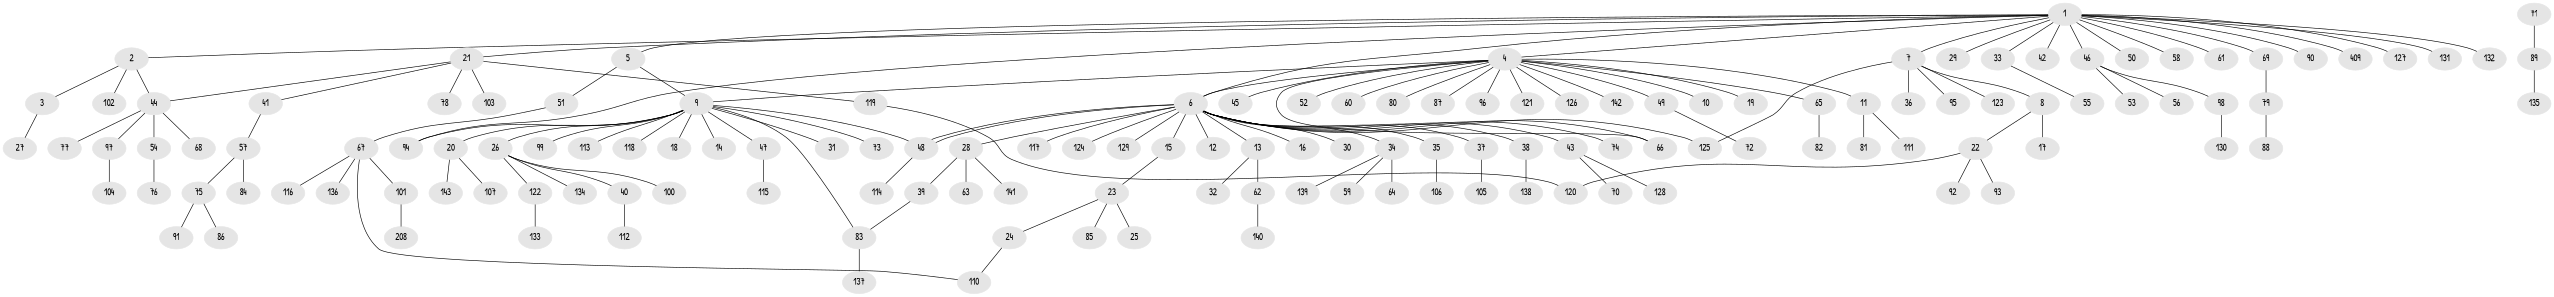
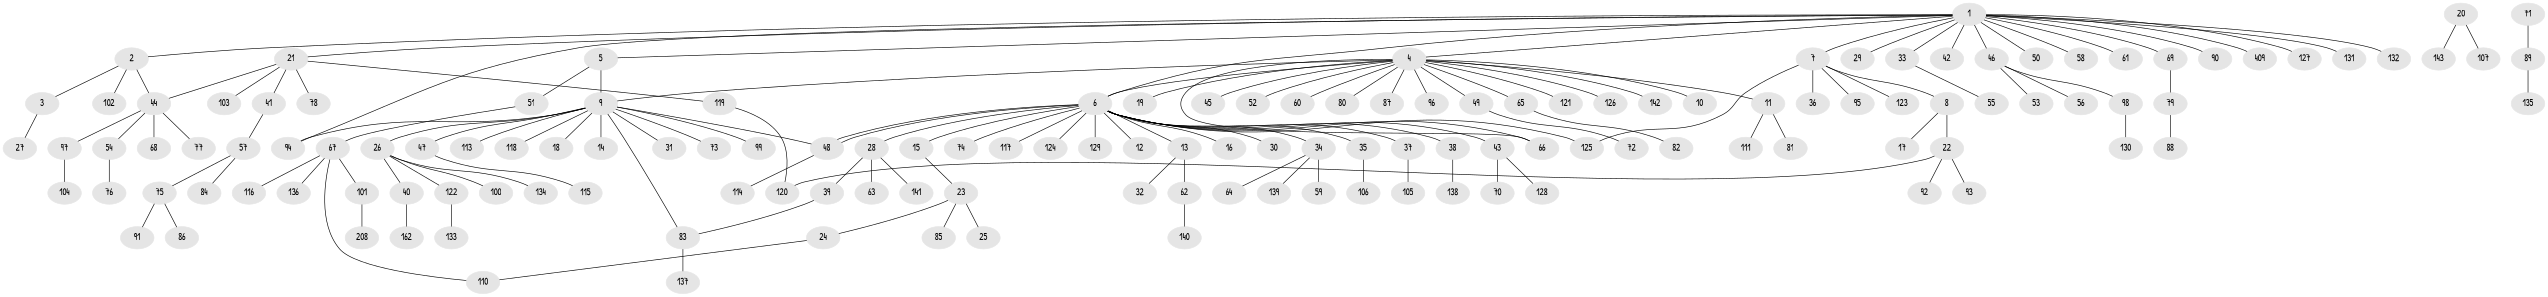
edge "9" -- "20": removed
node "112": label "112" -> "162"
